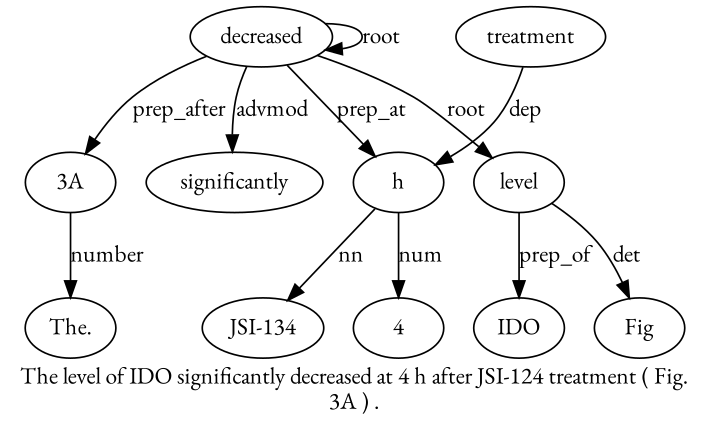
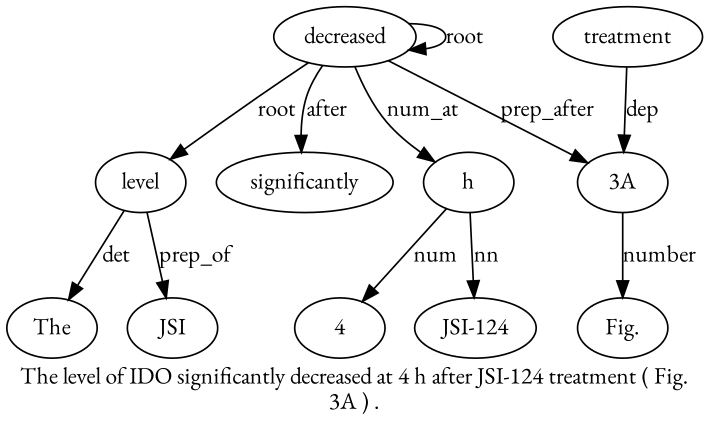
edge "decreased" -> "significantly": label "advmod" -> "after"
edge "decreased" -> "h": label "prep_at" -> "num_at"
edge "treatment" -> "h": now "treatment" -> "3A"
node "The.": label "The." -> "Fig."
node "JSI-134": label "JSI-134" -> "JSI-124"
node "IDO": label "IDO" -> "JSI"
node "Fig": label "Fig" -> "The"
